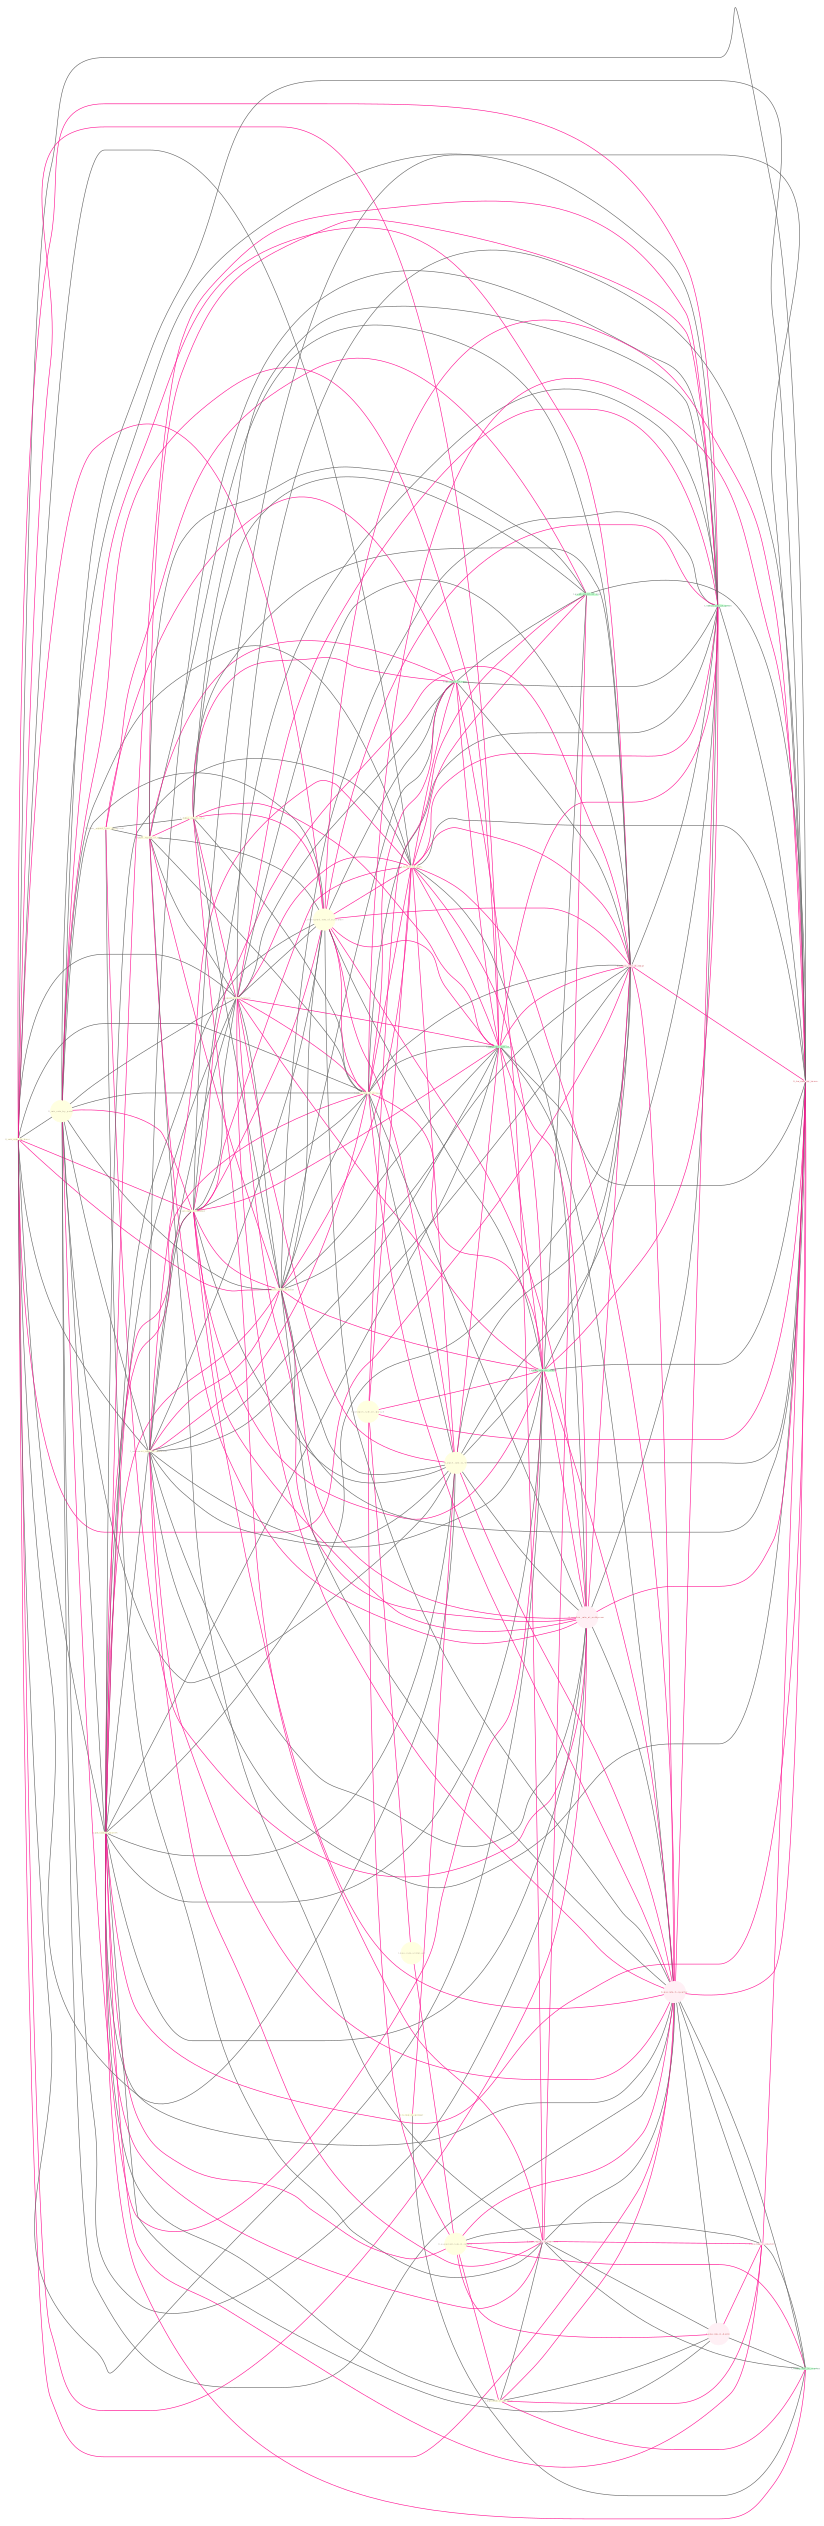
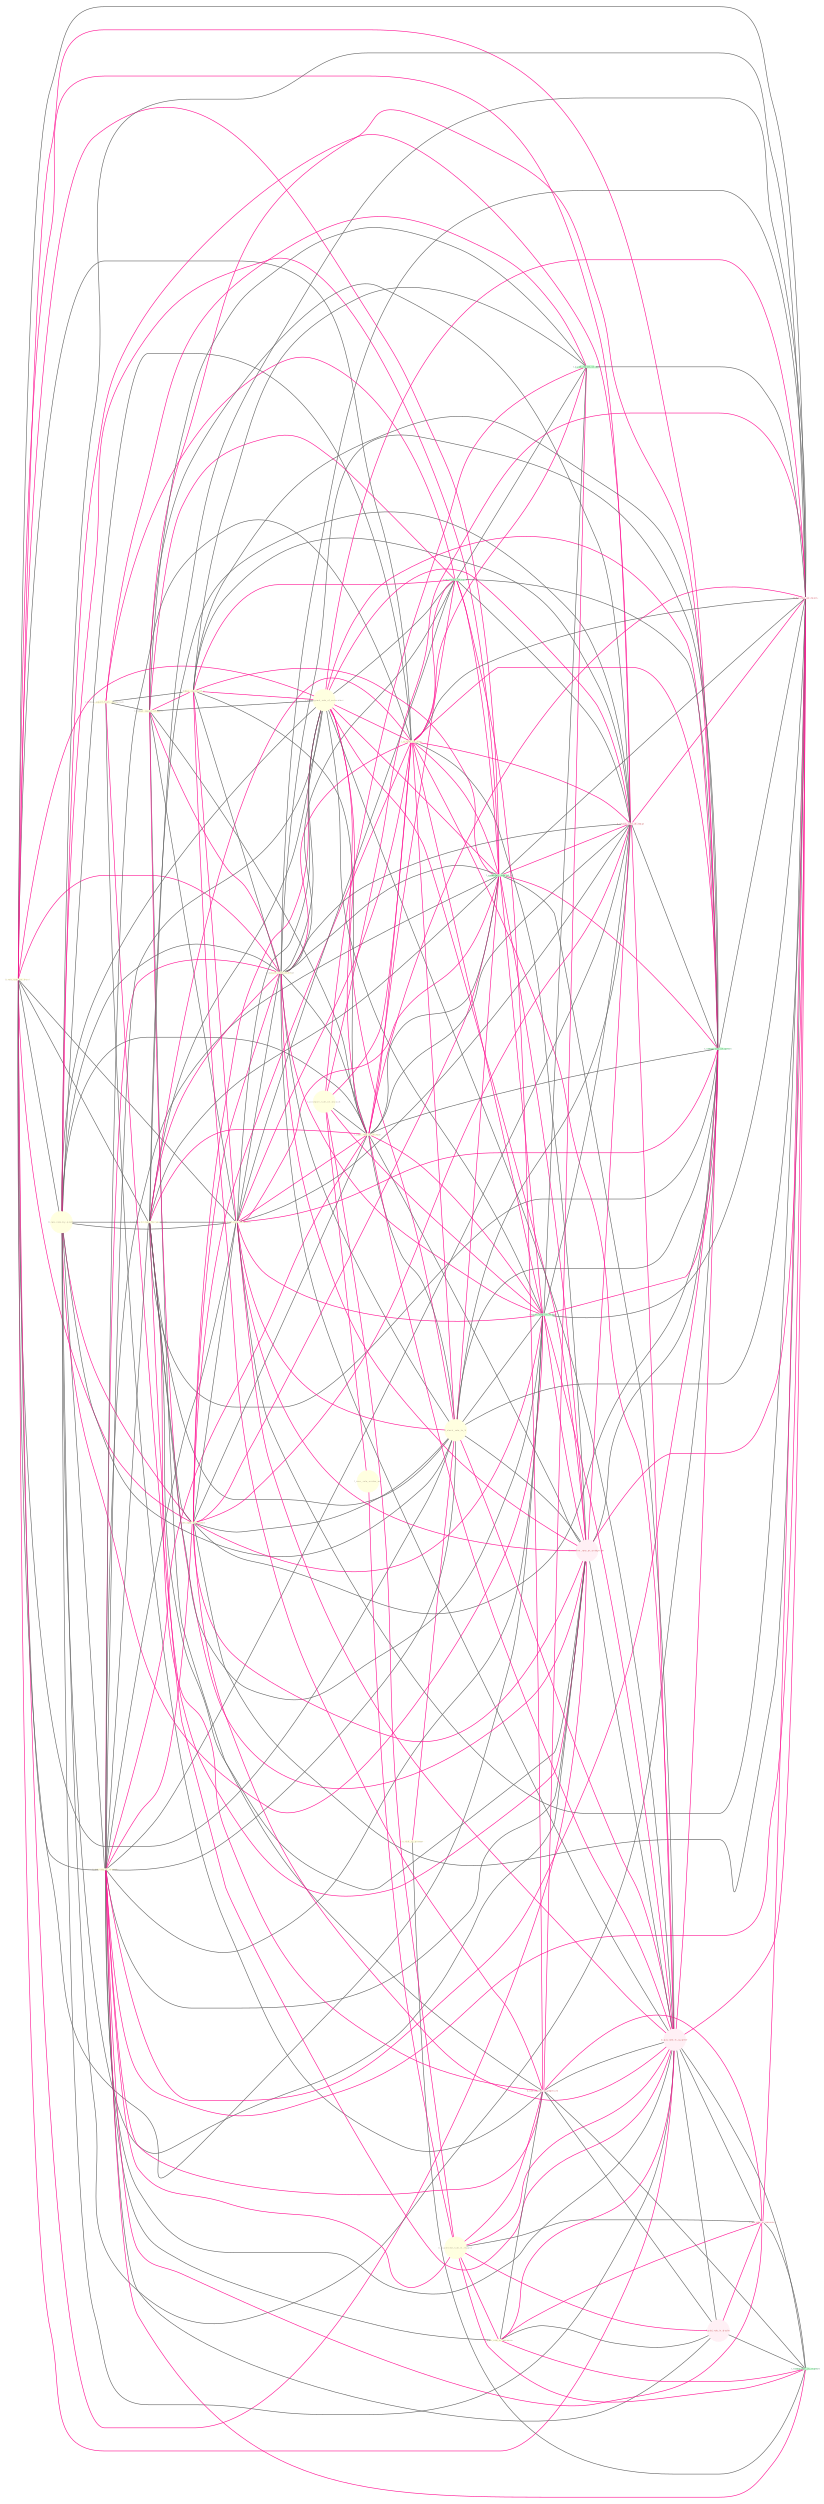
edge "1_alter_rate_of_increas" -- "0_rais_rate_for_busi": now "1_alter_rate_of_increas" -- "1_postpon_rule_on_lawsuit"
